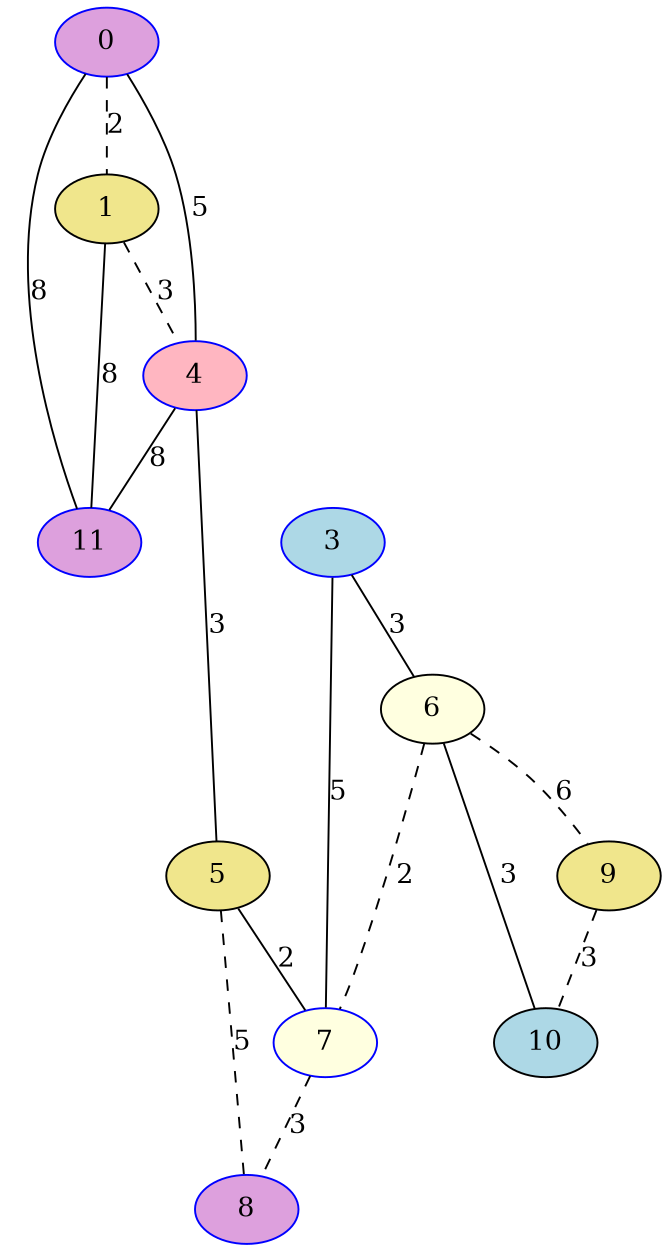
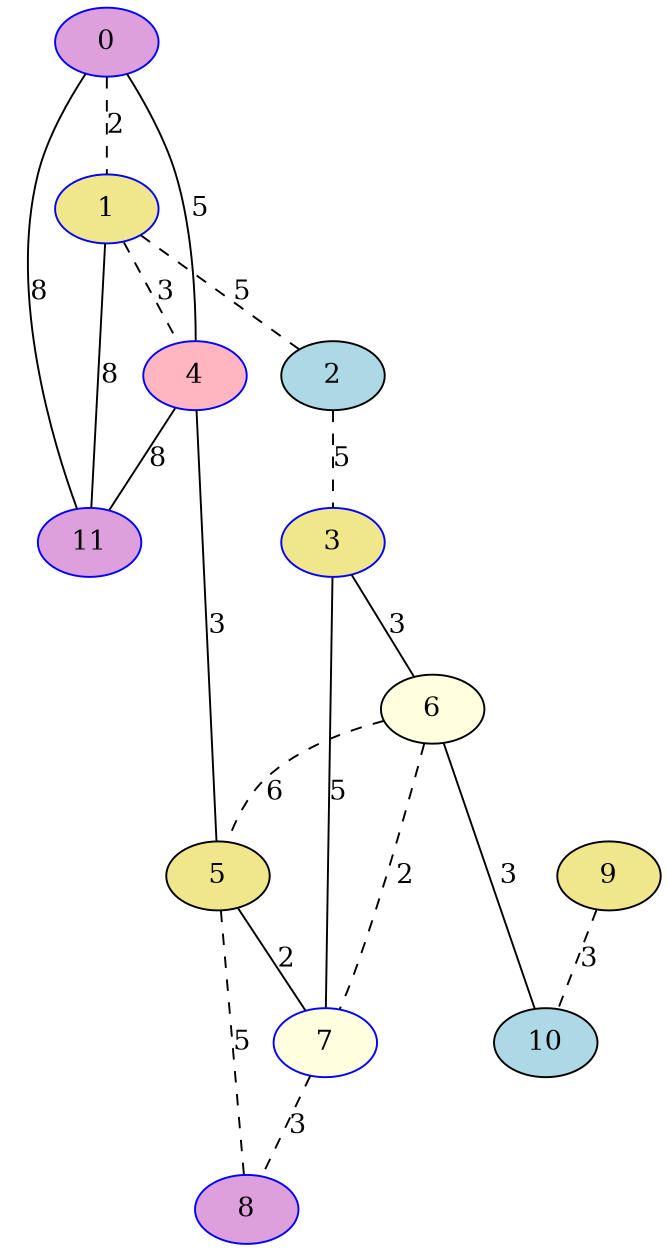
node "1": color black -> blue
node "2": added
node "3": fillcolor lightblue -> khaki
edge "6" -- "9": now "6" -- "5"
